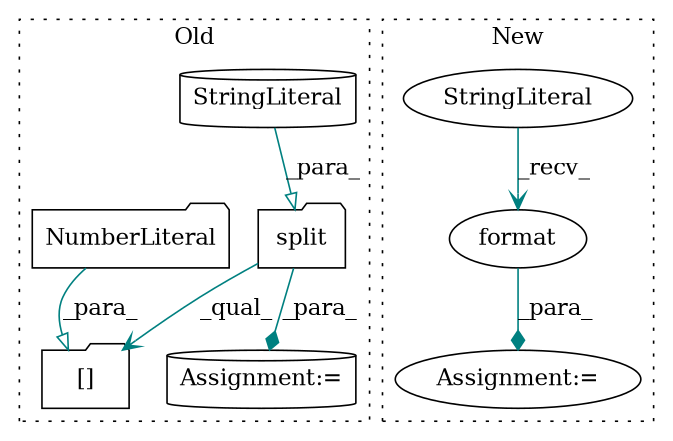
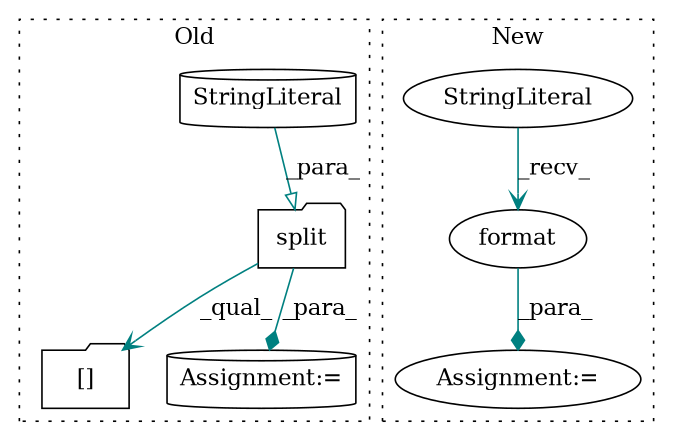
node "NumberLiteral": removed
